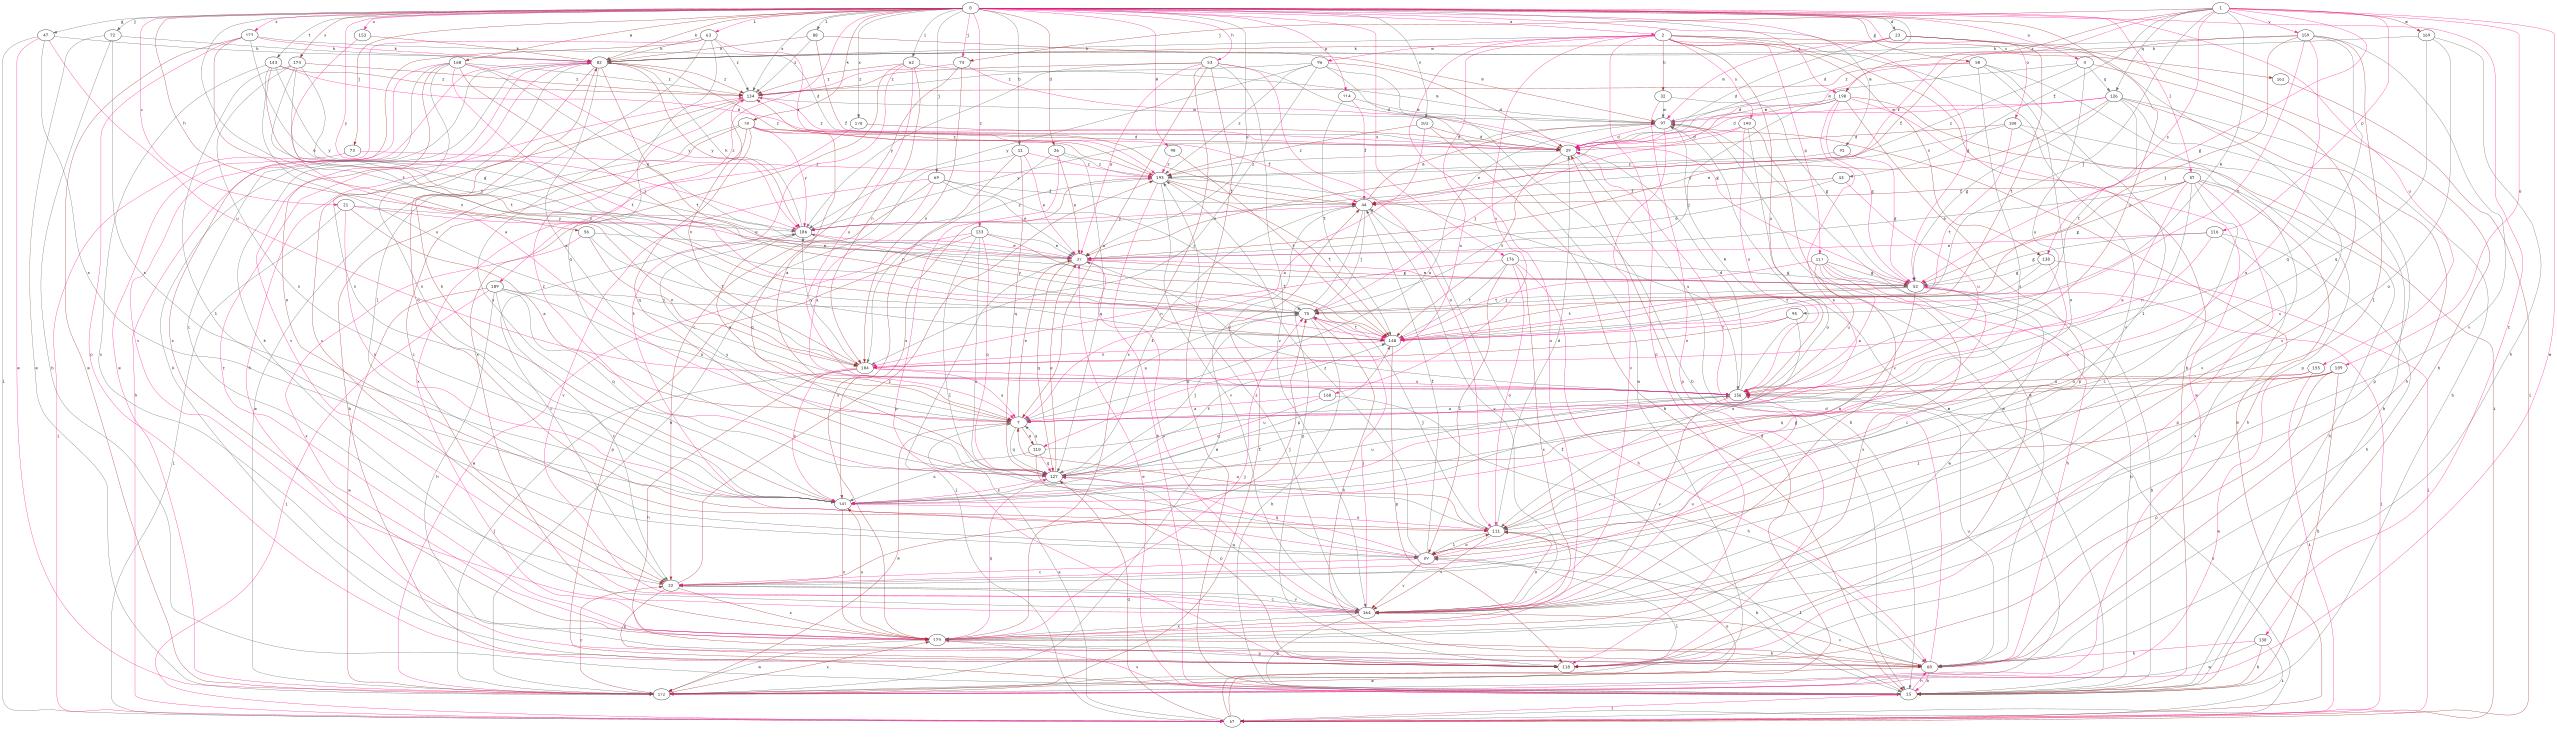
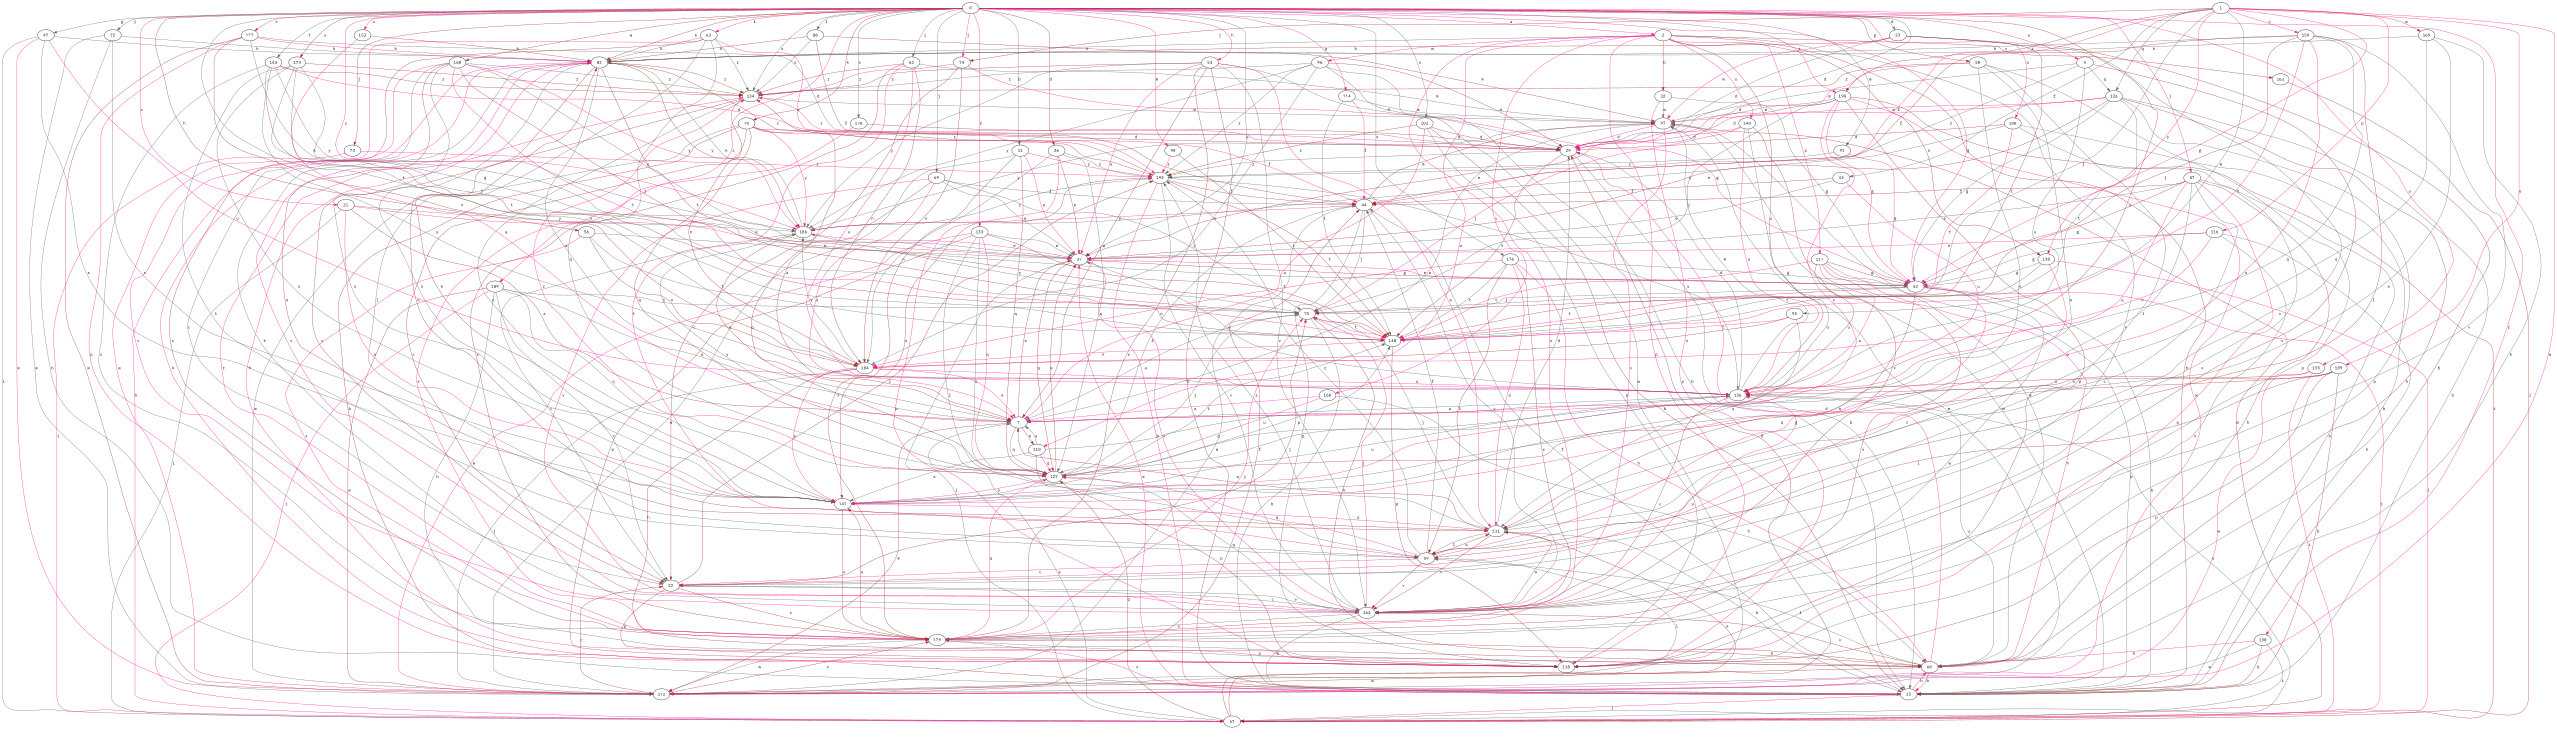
edge "0" -> "176": color deeppink -> gray40
edge "102" -> "118": added, label "p"
edge "118" -> "82": color gray40 -> deeppink
